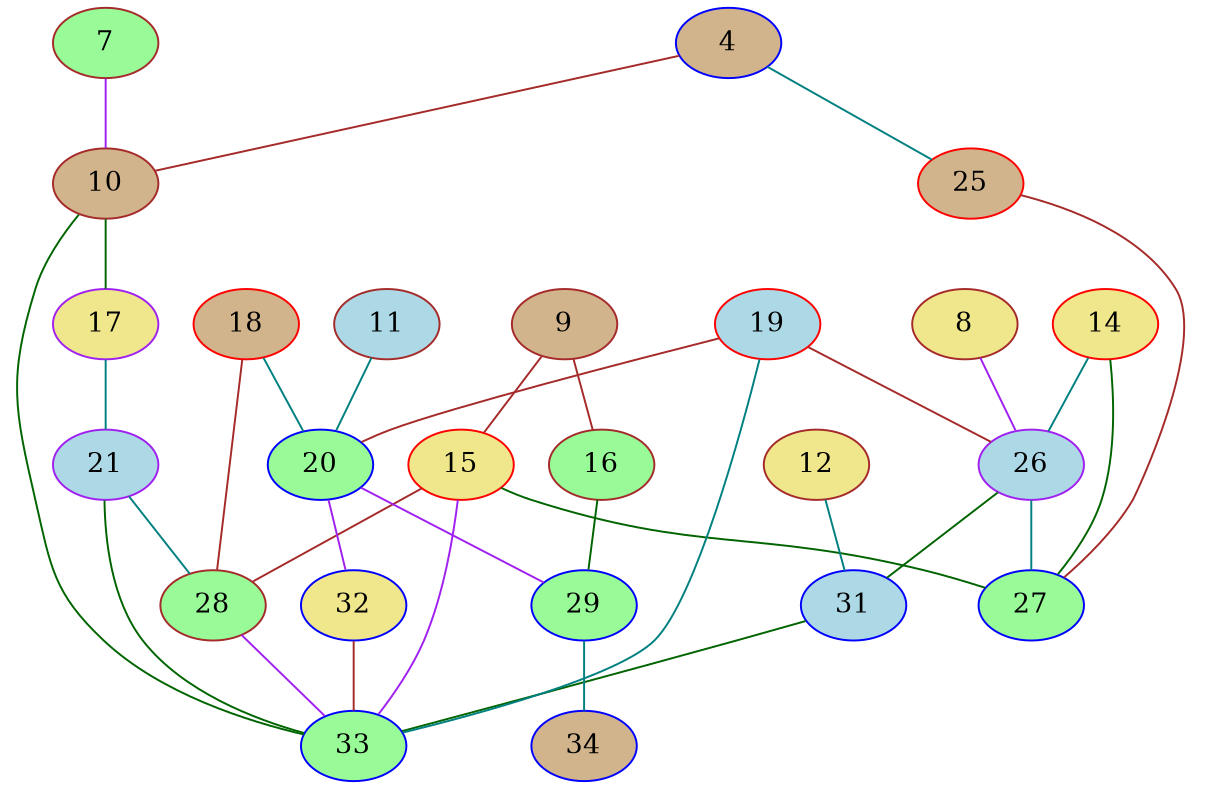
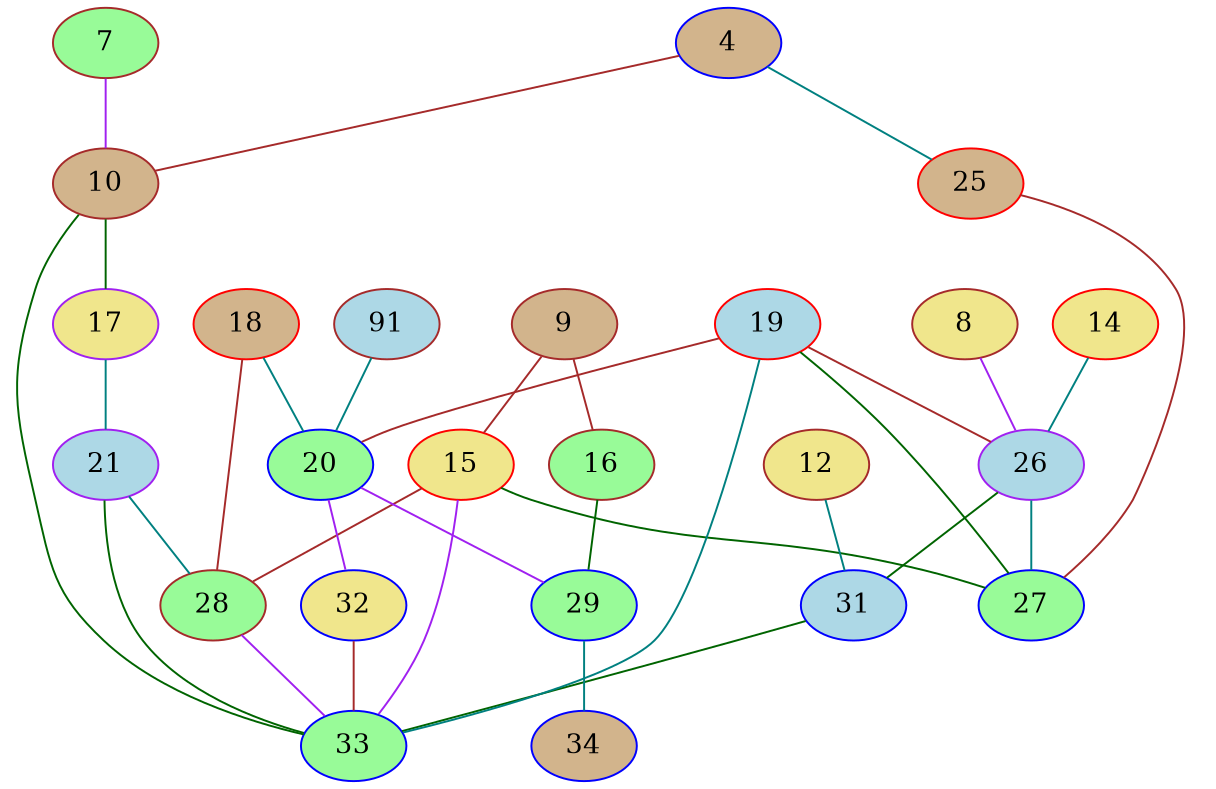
node "11": label "11" -> "91"
edge "14" -- "27": now "19" -- "27"
